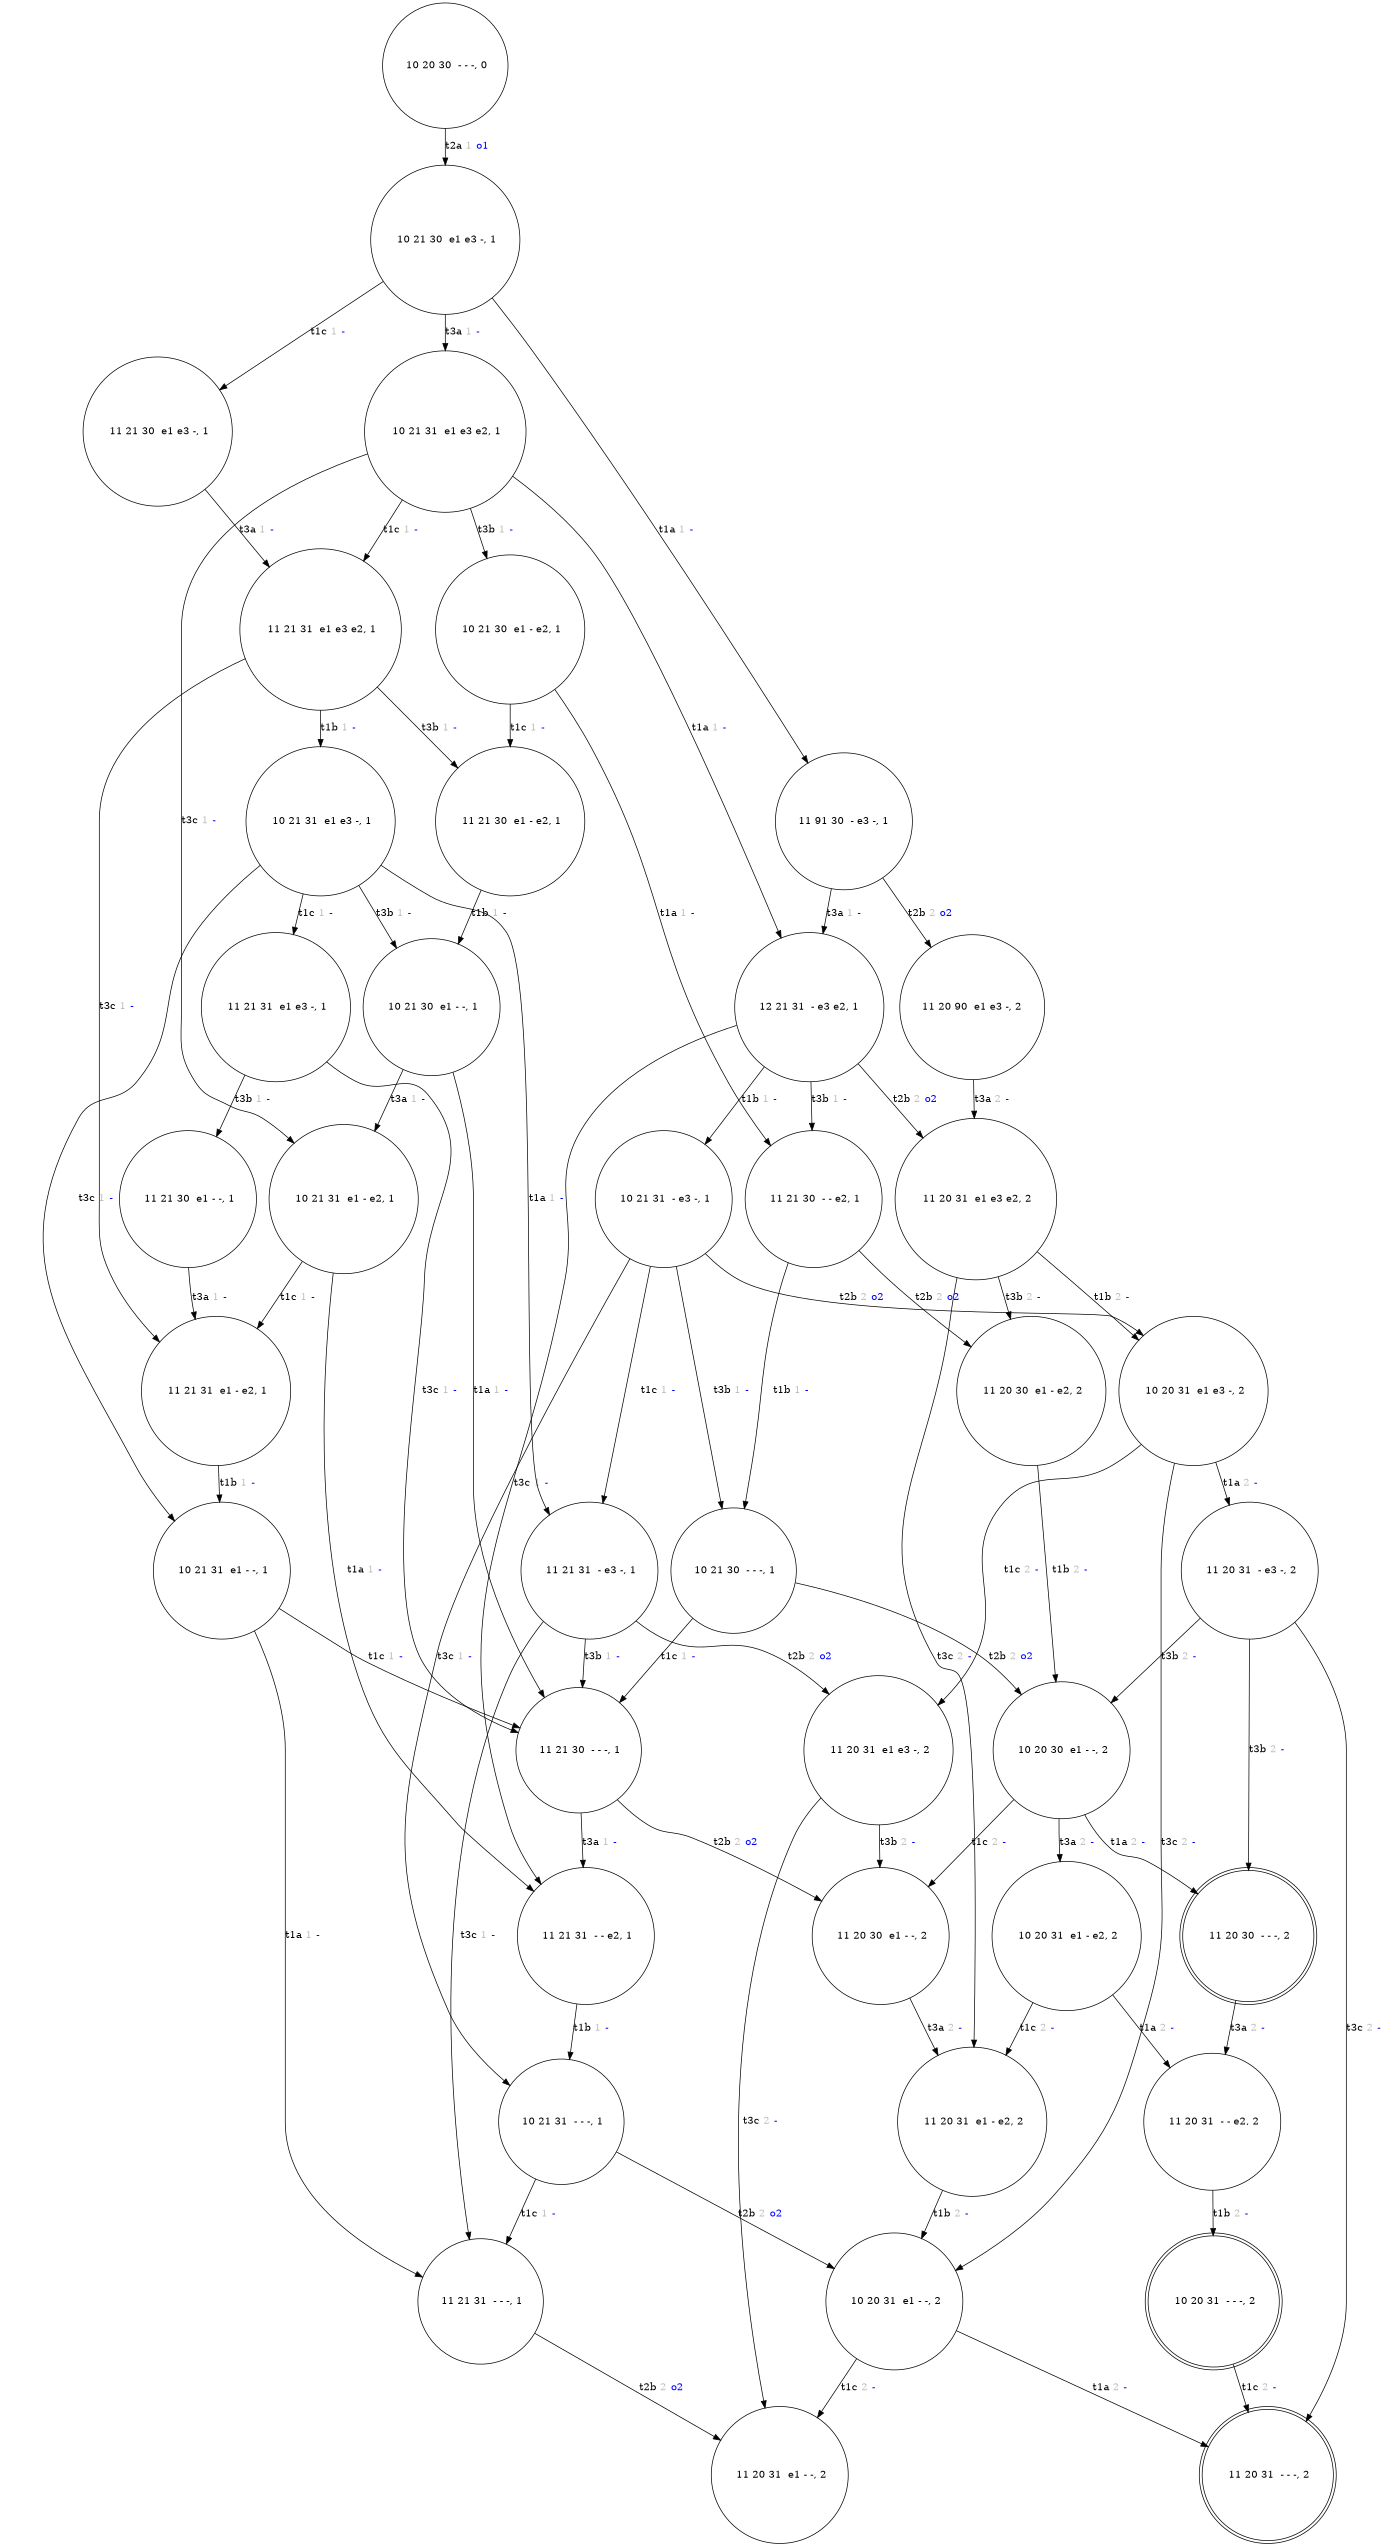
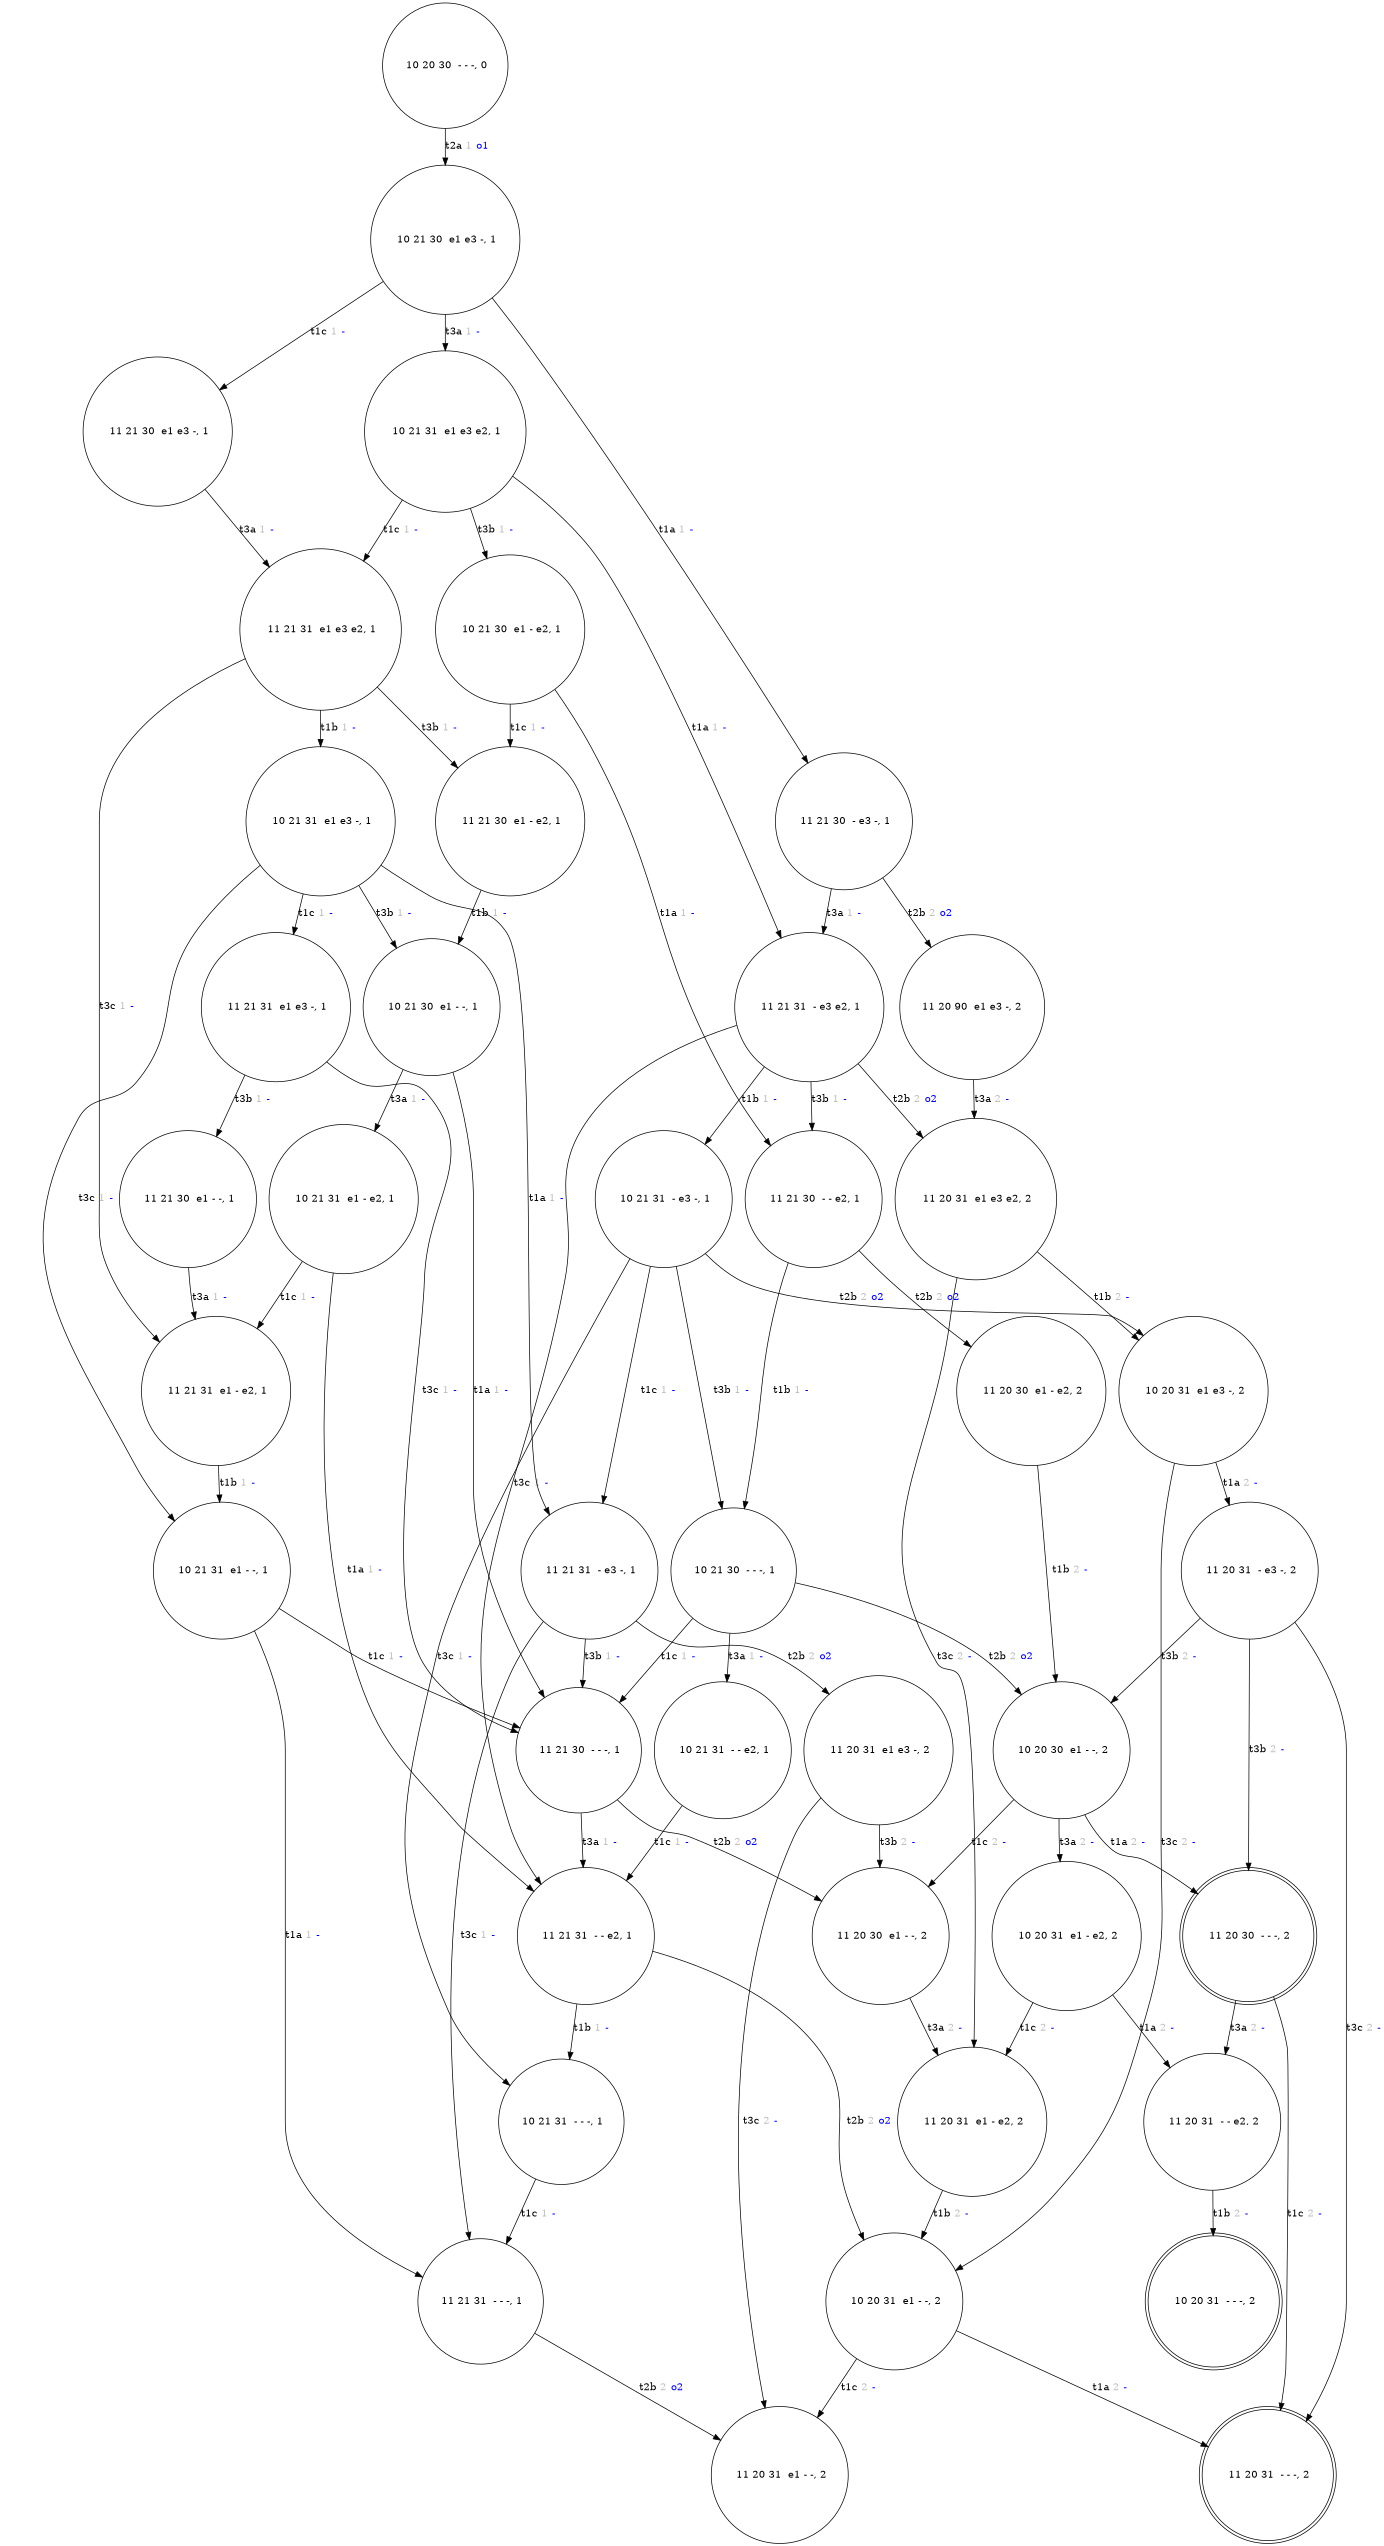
edge "10 21 31  e1 e3 e2, 1" -> "10 21 31  e1 - e2, 1": removed, label "t3c 1 -"
node "11 91 30  - e3 -, 1": label "11 91 30  - e3 -, 1" -> "11 21 30  - e3 -, 1"
node "12 21 31  - e3 e2, 1": label "12 21 31  - e3 e2, 1" -> "11 21 31  - e3 e2, 1"
edge "11 20 31  e1 e3 e2, 2" -> "11 20 30  e1 - e2, 2": removed, label "t3b 2 -"
edge "10 20 31  e1 e3 -, 2" -> "11 20 31  e1 e3 -, 2": removed, label "t1c 2 -"
node "10 21 31  - - e2, 1": added
edge "10 21 31  - - -, 1" -> "10 20 31  e1 - -, 2": now "11 21 31  - - e2, 1" -> "10 20 31  e1 - -, 2"
edge "10 20 31  - - -, 2" -> "11 20 31  - - -, 2": now "11 20 30  - - -, 2" -> "11 20 31  - - -, 2"
